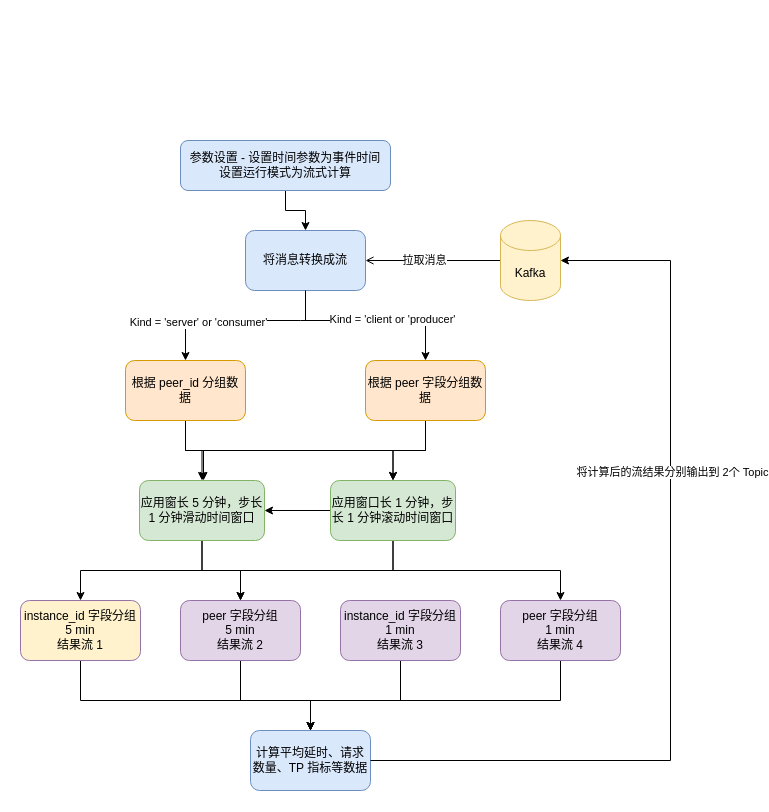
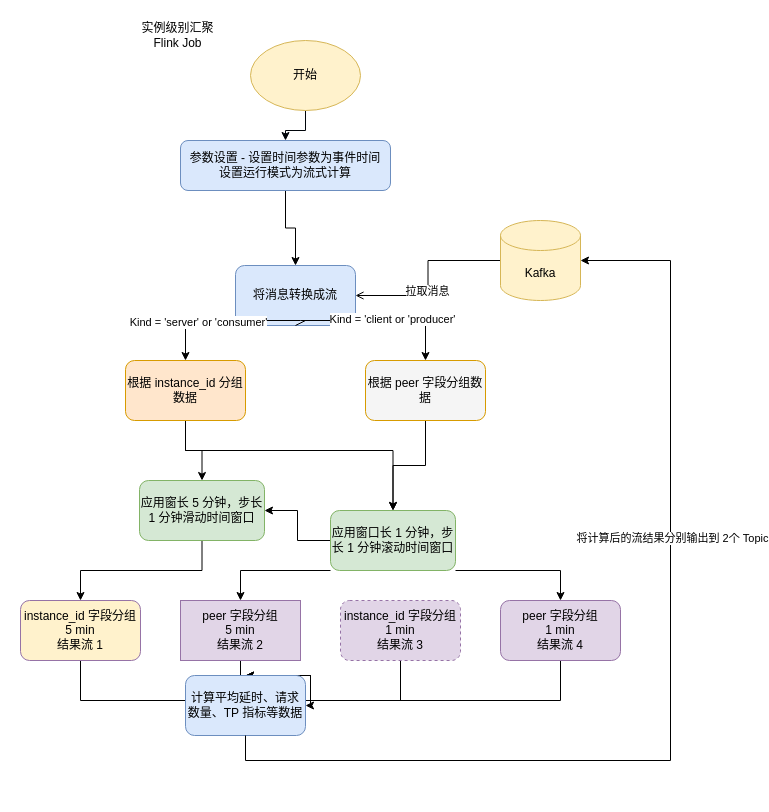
node "实例级别汇聚 Flink Job": added
node "开始": added
edge "开始" -> "参数设置 - 设置时间参数为事件时间 设置运行模式为流式计算": added
node "将消息转换成流": moved (306, 261) -> (296, 296)
node "Kafka": size 60x80 -> 80x80
node "根据 peer_id 分组数据": label "根据 peer_id 分组数据" -> "根据 instance_id 分组数据"
node "根据 peer 字段分组数据": fillcolor #ffe6cc -> #f5f5f5
edge "根据 peer 字段分组数据" -> "应用窗长 5 分钟，步长 1 分钟滑动时间窗口": removed
node "应用窗口长 1 分钟，步长 1 分钟滚动时间窗口": moved (393, 511) -> (393, 541)
edge "应用窗长 5 分钟，步长 1 分钟滑动时间窗口" -> "peer 字段分组 5 min 结果流 2": removed
node "peer 字段分组 5 min 结果流 2": shape rounded rectangle -> rectangle
node "instance_id 字段分组 1 min 结果流 3": style solid -> dashed
node "计算平均延时、请求数量、TP 指标等数据": moved (311, 761) -> (246, 706)
